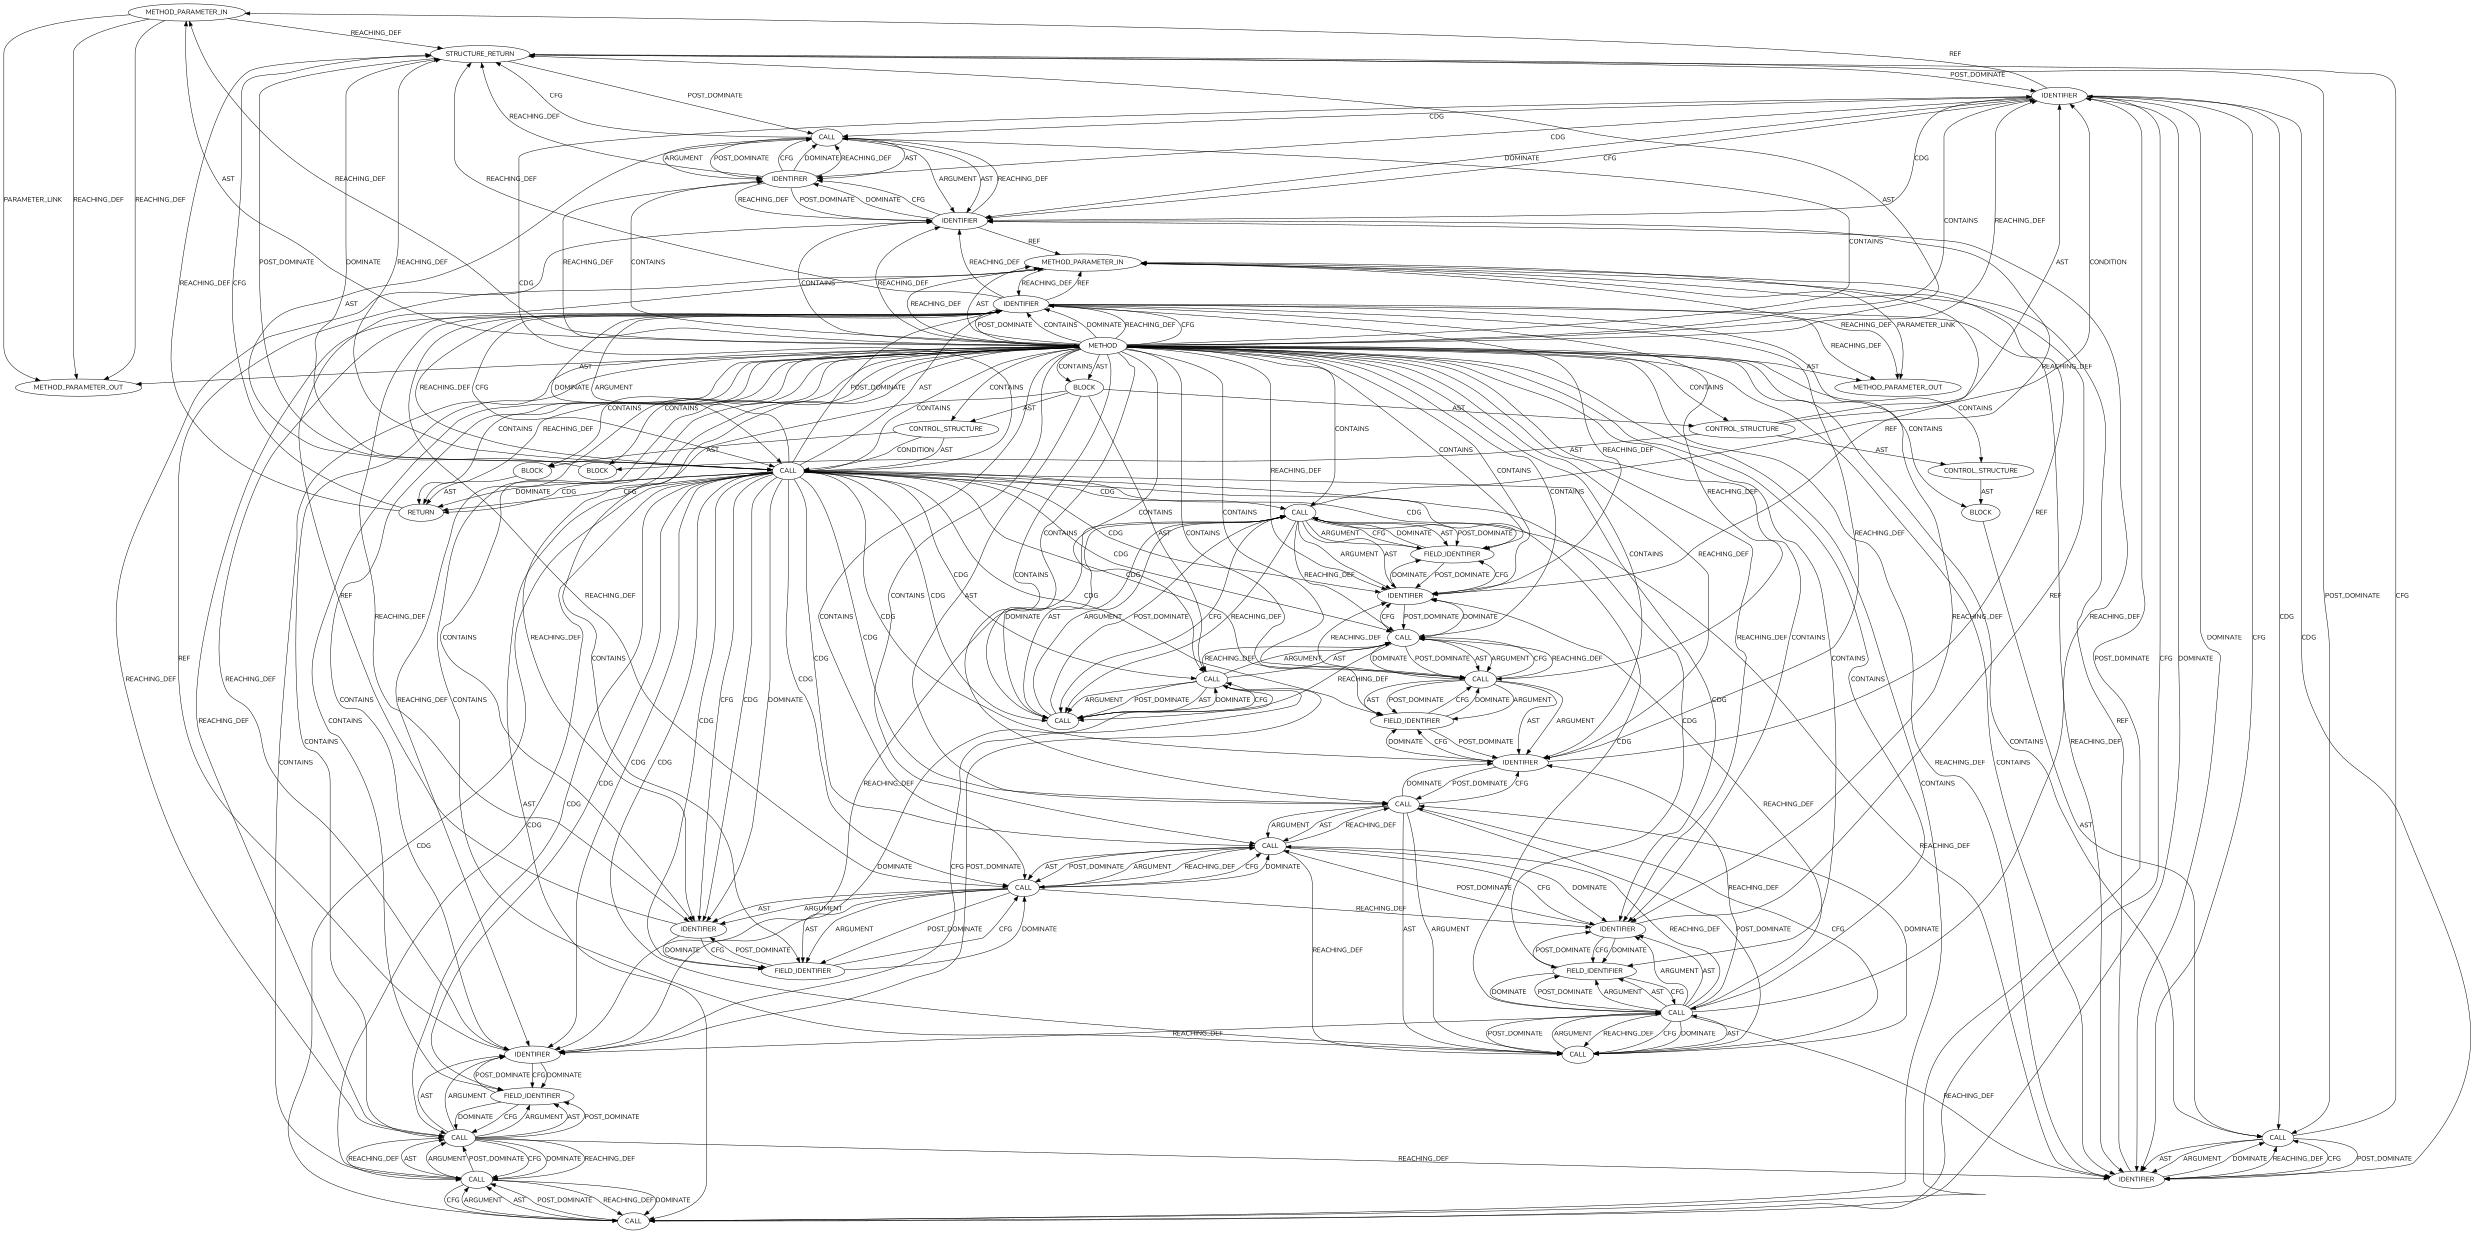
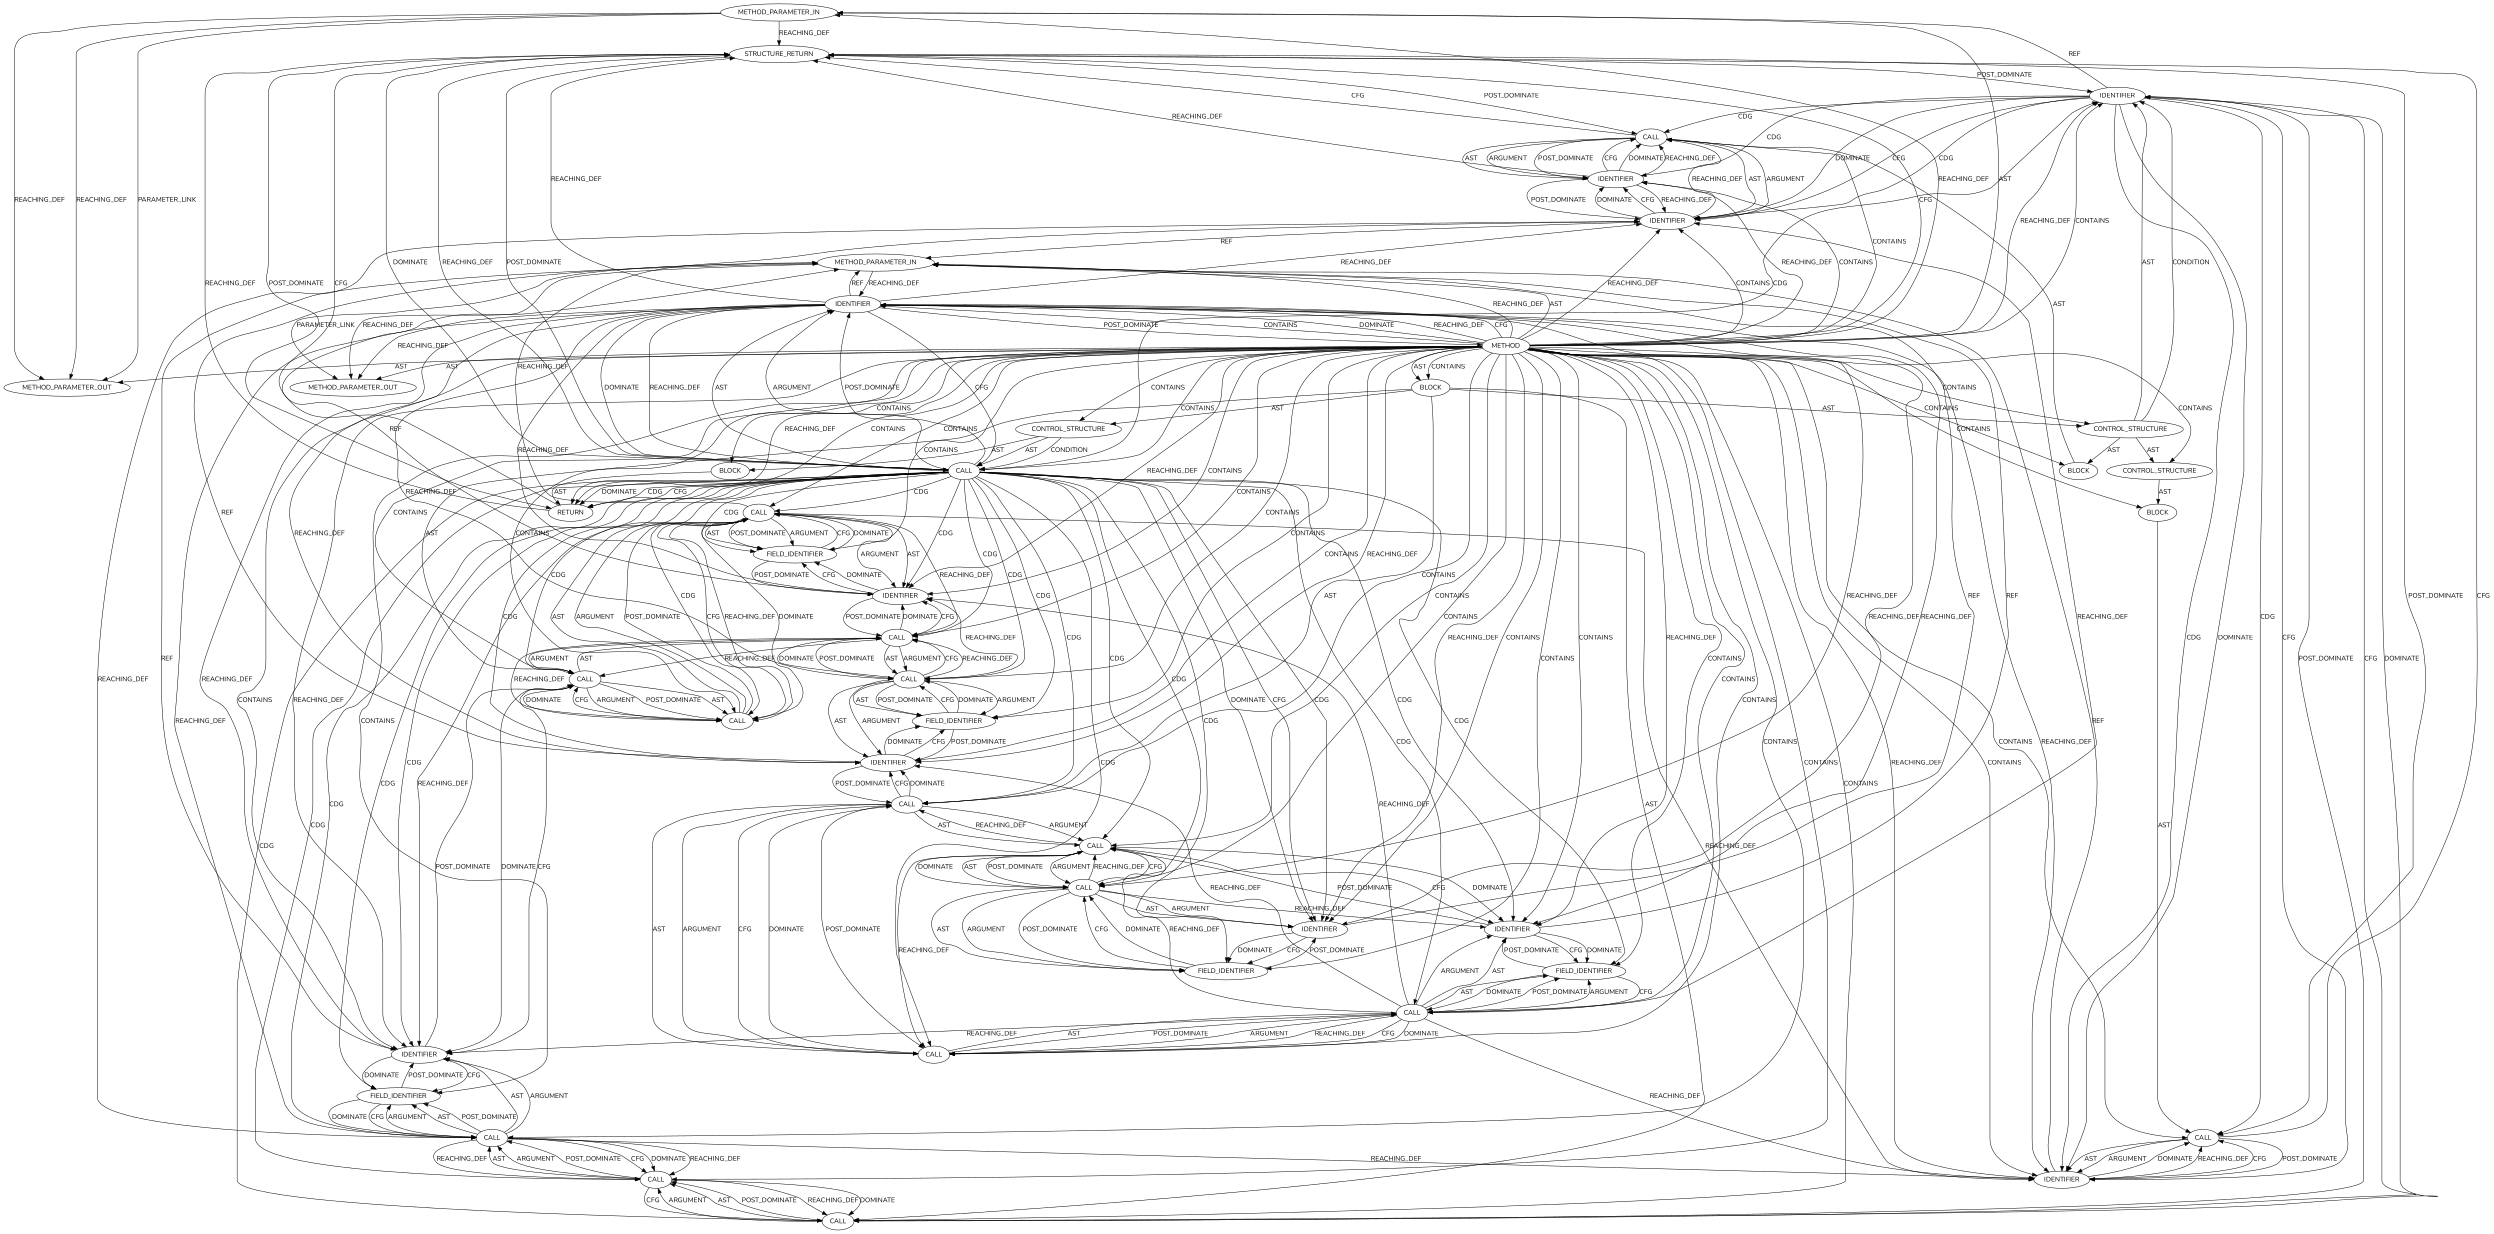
edge "METHOD" -> "STRUCTURE_RETURN": label "AST" -> "CFG"
edge "STRUCTURE_RETURN" -> "RETURN": added, label "POST_DOMINATE"
